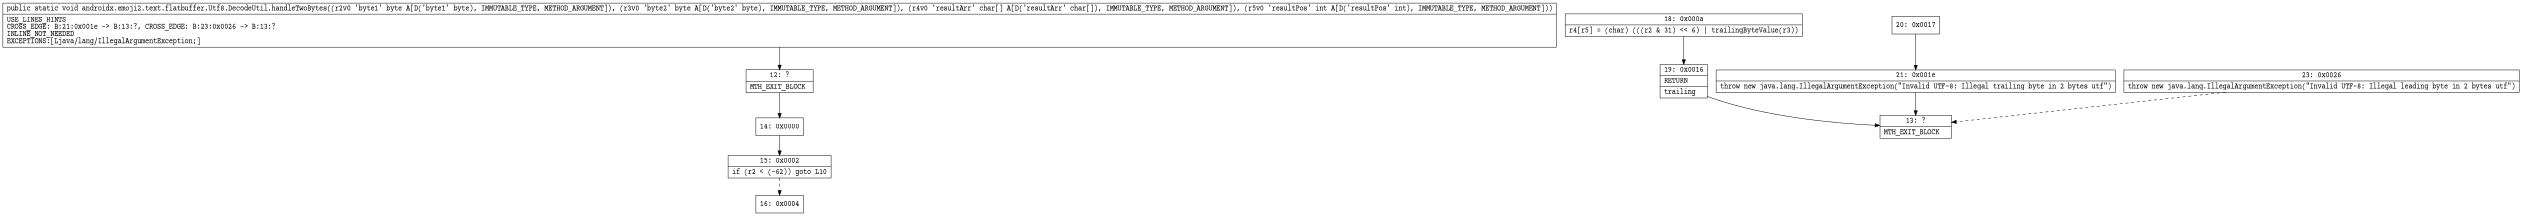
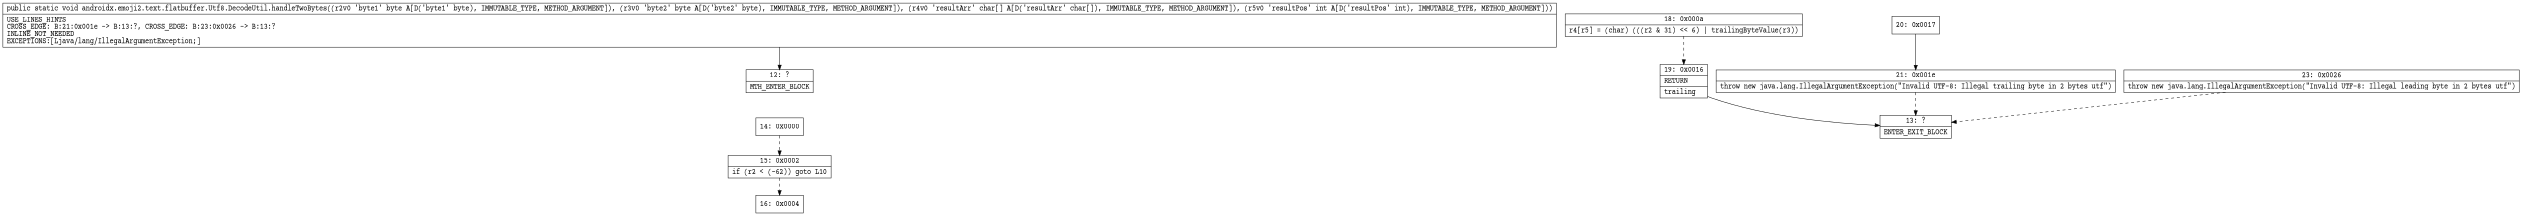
edge "18: 0x000a" -> "19: 0x0016": style solid -> dashed
node "12: ?": text "MTH_EXIT_BLOCK" -> "MTH_ENTER_BLOCK"
edge "21: 0x001e" -> "13: ?": style solid -> dashed
edge "12: ?" -> "14: 0x0000": removed
node "13: ?": text "MTH_EXIT_BLOCK" -> "ENTER_EXIT_BLOCK"
edge "14: 0x0000" -> "15: 0x0002": style solid -> dashed
